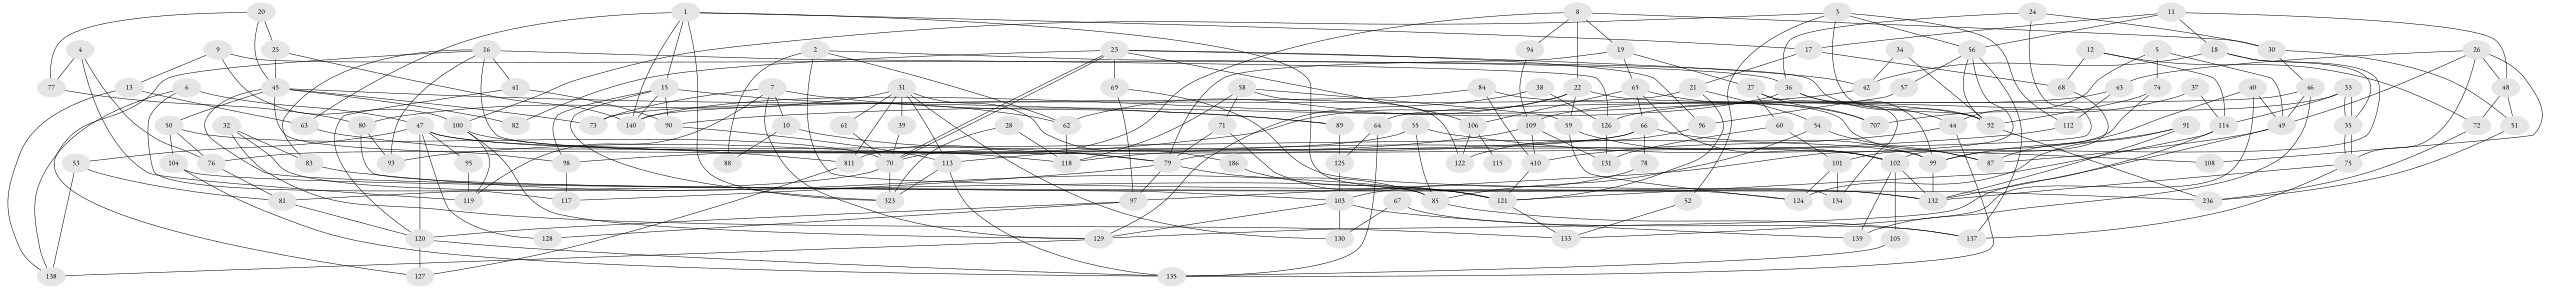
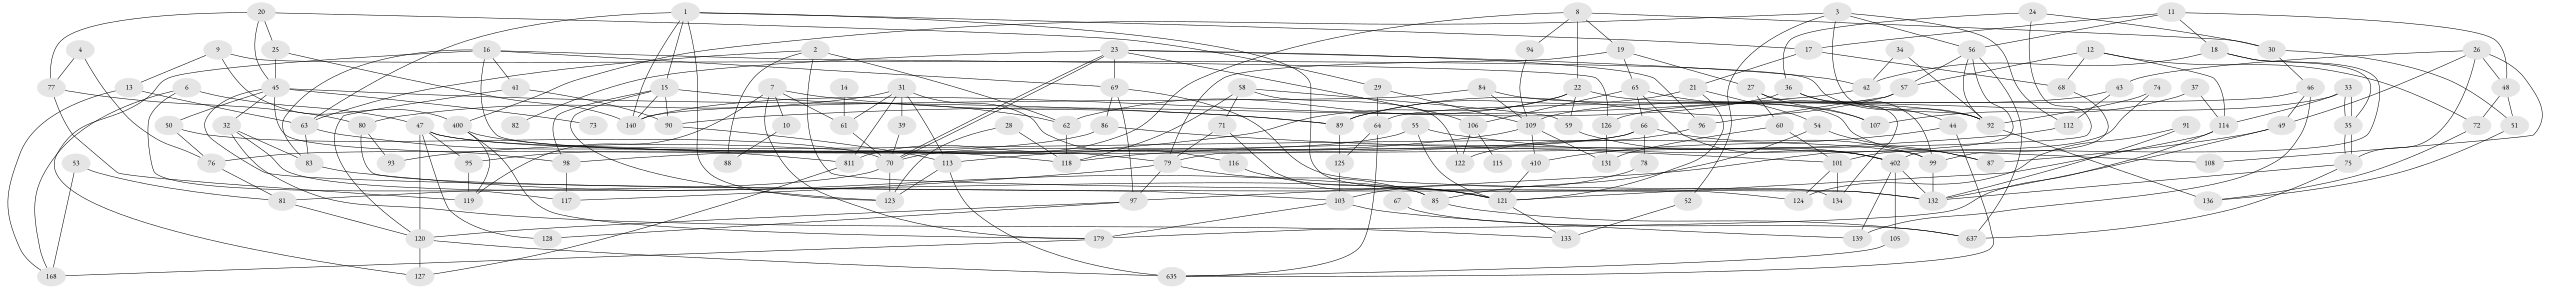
node "5": removed
edge "2" -- "36": now "2" -- "63"
edge "12" -- "57": added
node "14": added
node "29": added
node "38": removed
node "40": removed
edge "16" -- "93": now "16" -- "69"
edge "7" -- "73": now "7" -- "61"
edge "21" -- "73": now "21" -- "89"
edge "45" -- "82": now "45" -- "32"
edge "57" -- "89": added
node "100": label "100" -> "400"
node "86": added
node "707": label "707" -> "107"
edge "84" -- "410": now "84" -- "109"
edge "10" -- "79": removed
edge "91" -- "99": removed
edge "63" -- "83": added
edge "47" -- "53": removed
node "104": removed
node "186": label "186" -> "116"
node "102": label "102" -> "402"
edge "55" -- "85": now "55" -- "121"
edge "4" -- "119": now "77" -- "119"
edge "59" -- "124": removed
node "323": label "323" -> "123"
node "236": label "236" -> "136"
node "129": label "129" -> "179"
node "130": removed
node "137": label "137" -> "637"
node "138": label "138" -> "168"
node "135": label "135" -> "635"
